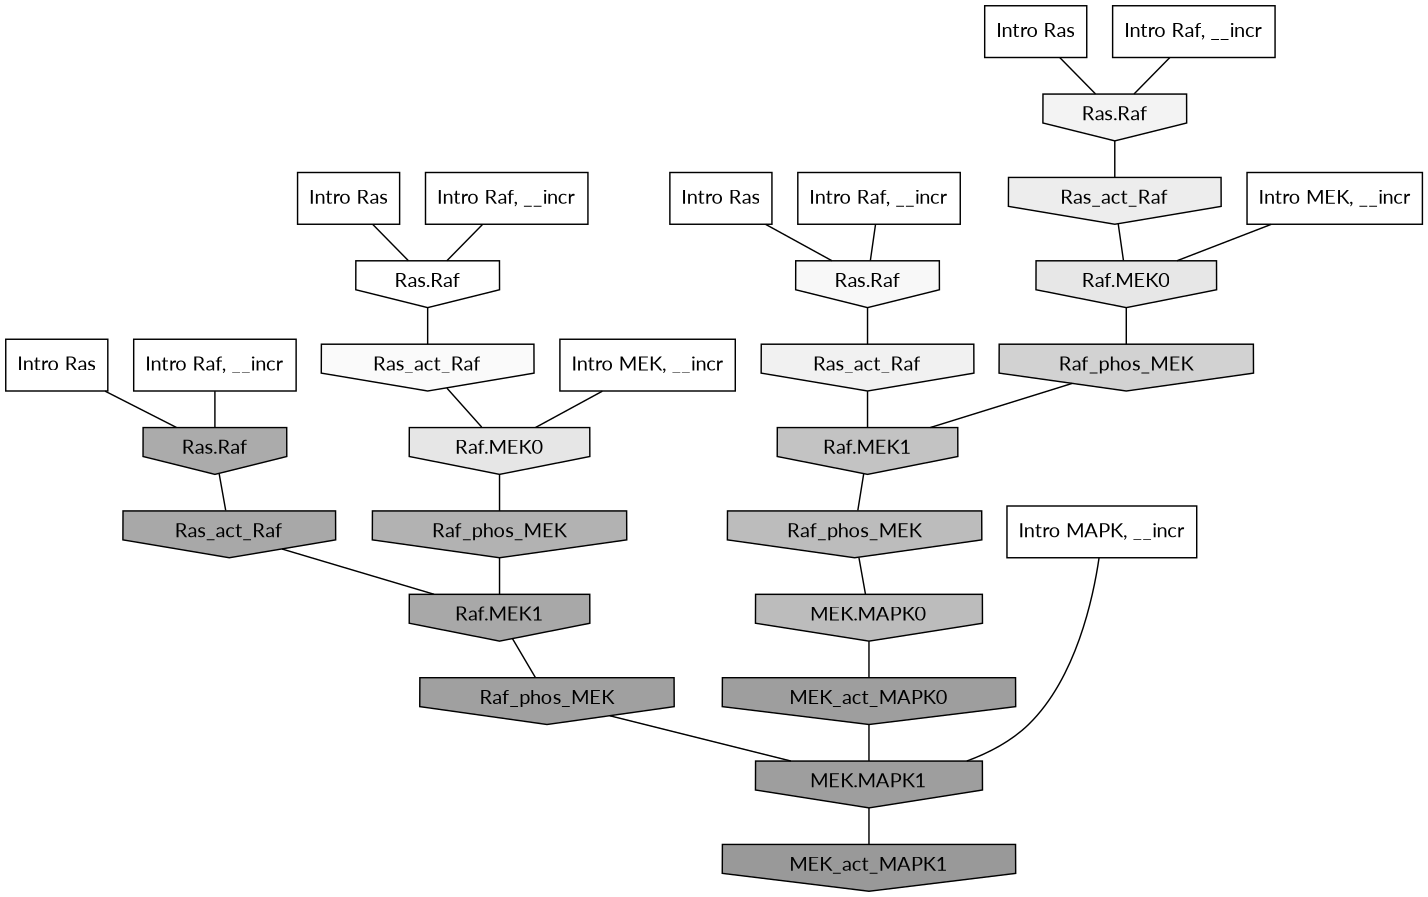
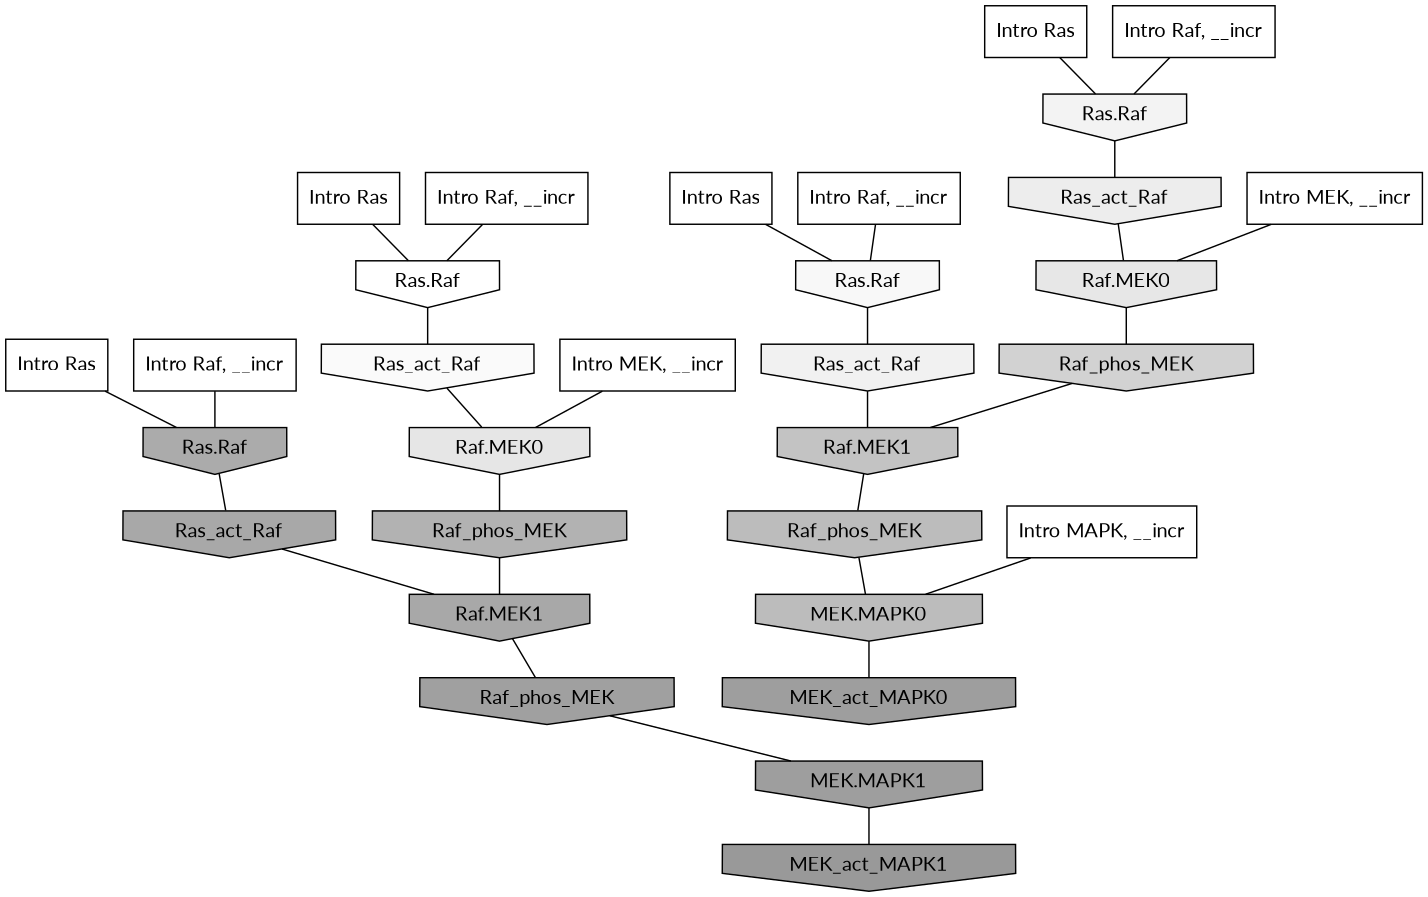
edge "Intro MAPK, __incr" -- "MEK.MAPK1": now "Intro MAPK, __incr" -- "MEK.MAPK0"
edge "MEK_act_MAPK0" -- "MEK.MAPK1": removed
